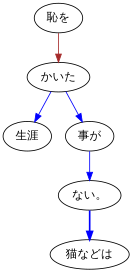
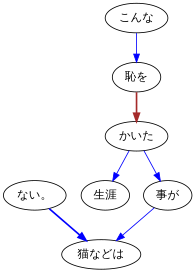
node "こんな": added
edge "恥を" -> "かいた": style solid -> bold
edge "事が" -> "ない。": now "事が" -> "猫などは"
